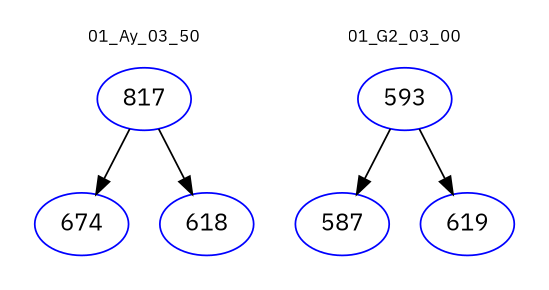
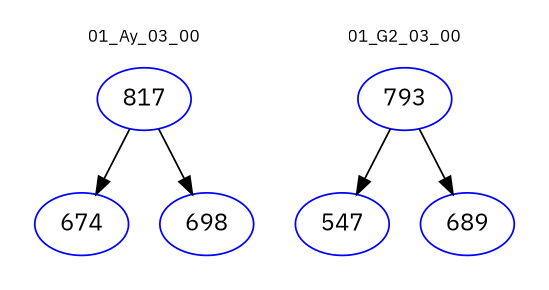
cluster "01_Ay_03_50": label "01_Ay_03_50" -> "01_Ay_03_00"
node "593": label "593" -> "793"
node "618": label "618" -> "698"
node "587": label "587" -> "547"
node "619": label "619" -> "689"
